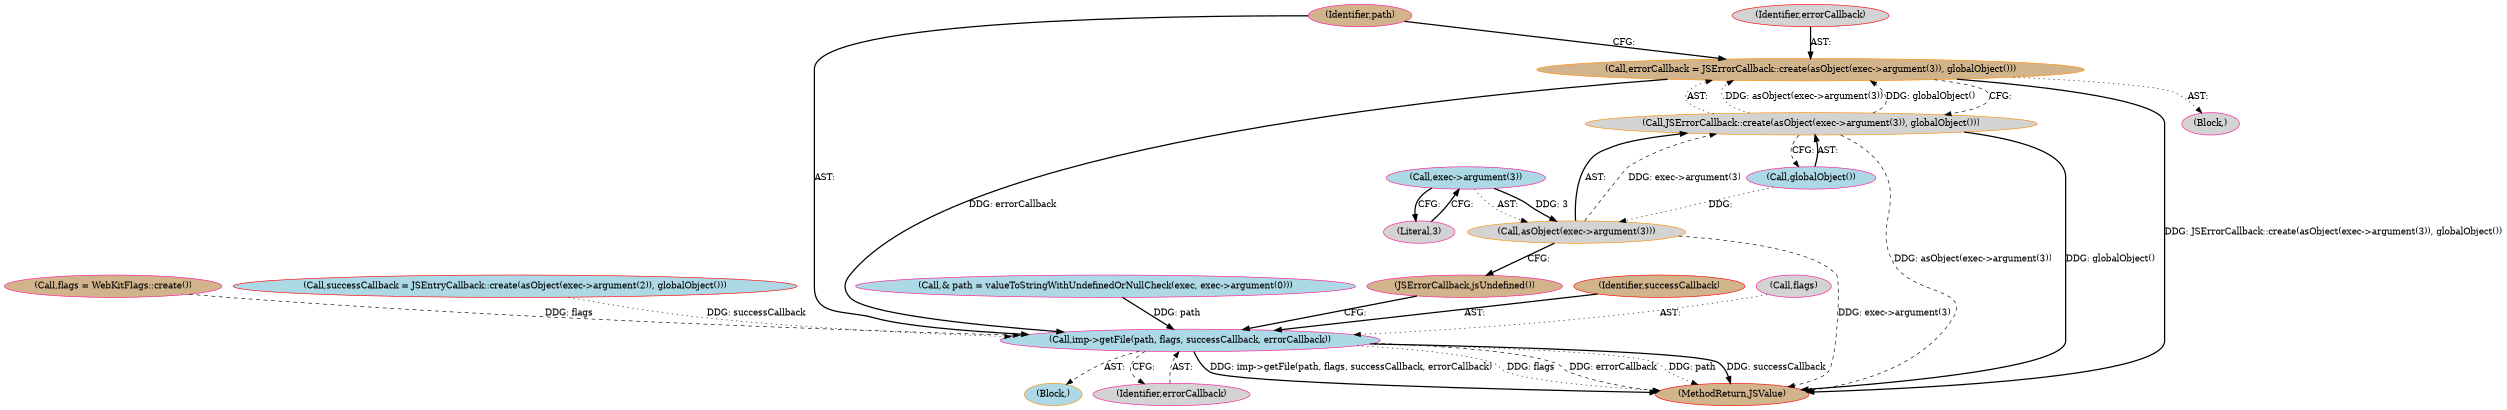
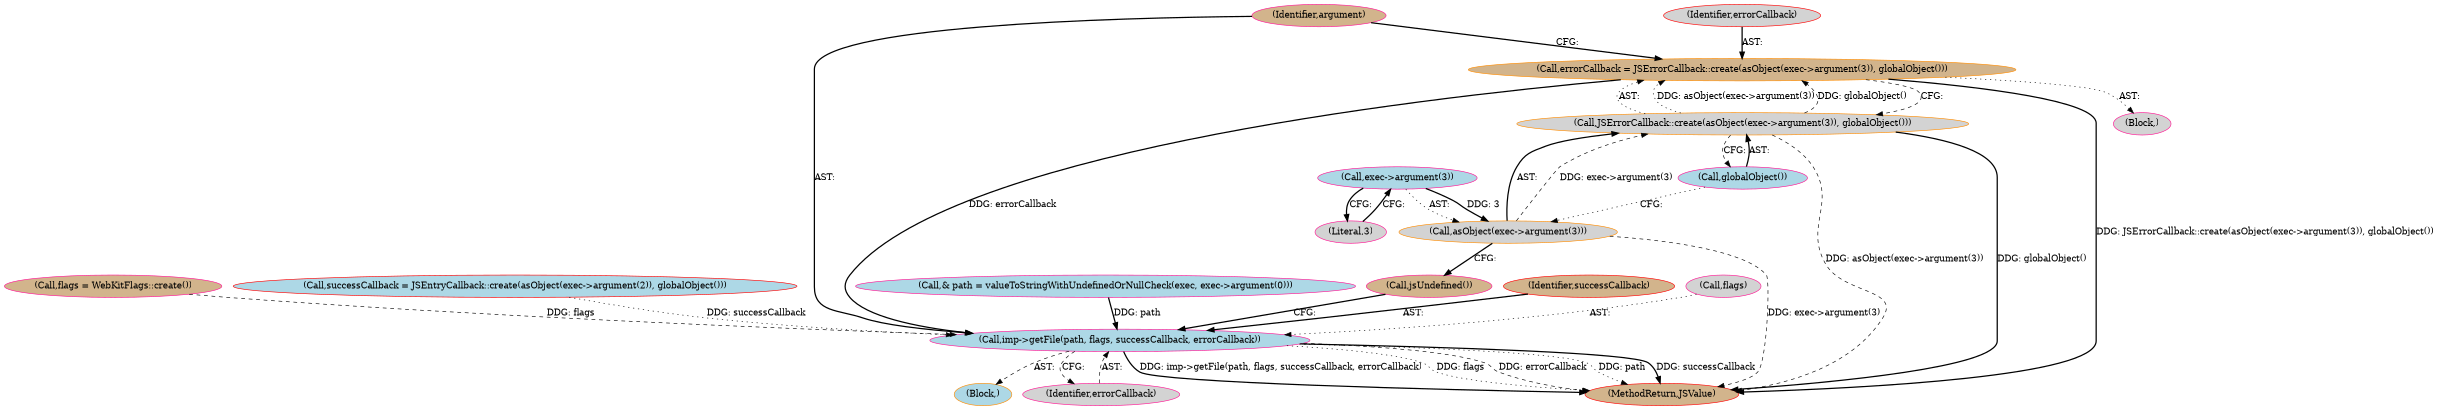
node "(Identifier,path)": label "(Identifier,path)" -> "(Identifier,argument)"
edge "(Call,globalObject())" -> "(Call,asObject(exec->argument(3)))": label "DDG: " -> "CFG: "
node "(JSErrorCallback,jsUndefined())": label "(JSErrorCallback,jsUndefined())" -> "(Call,jsUndefined())"
